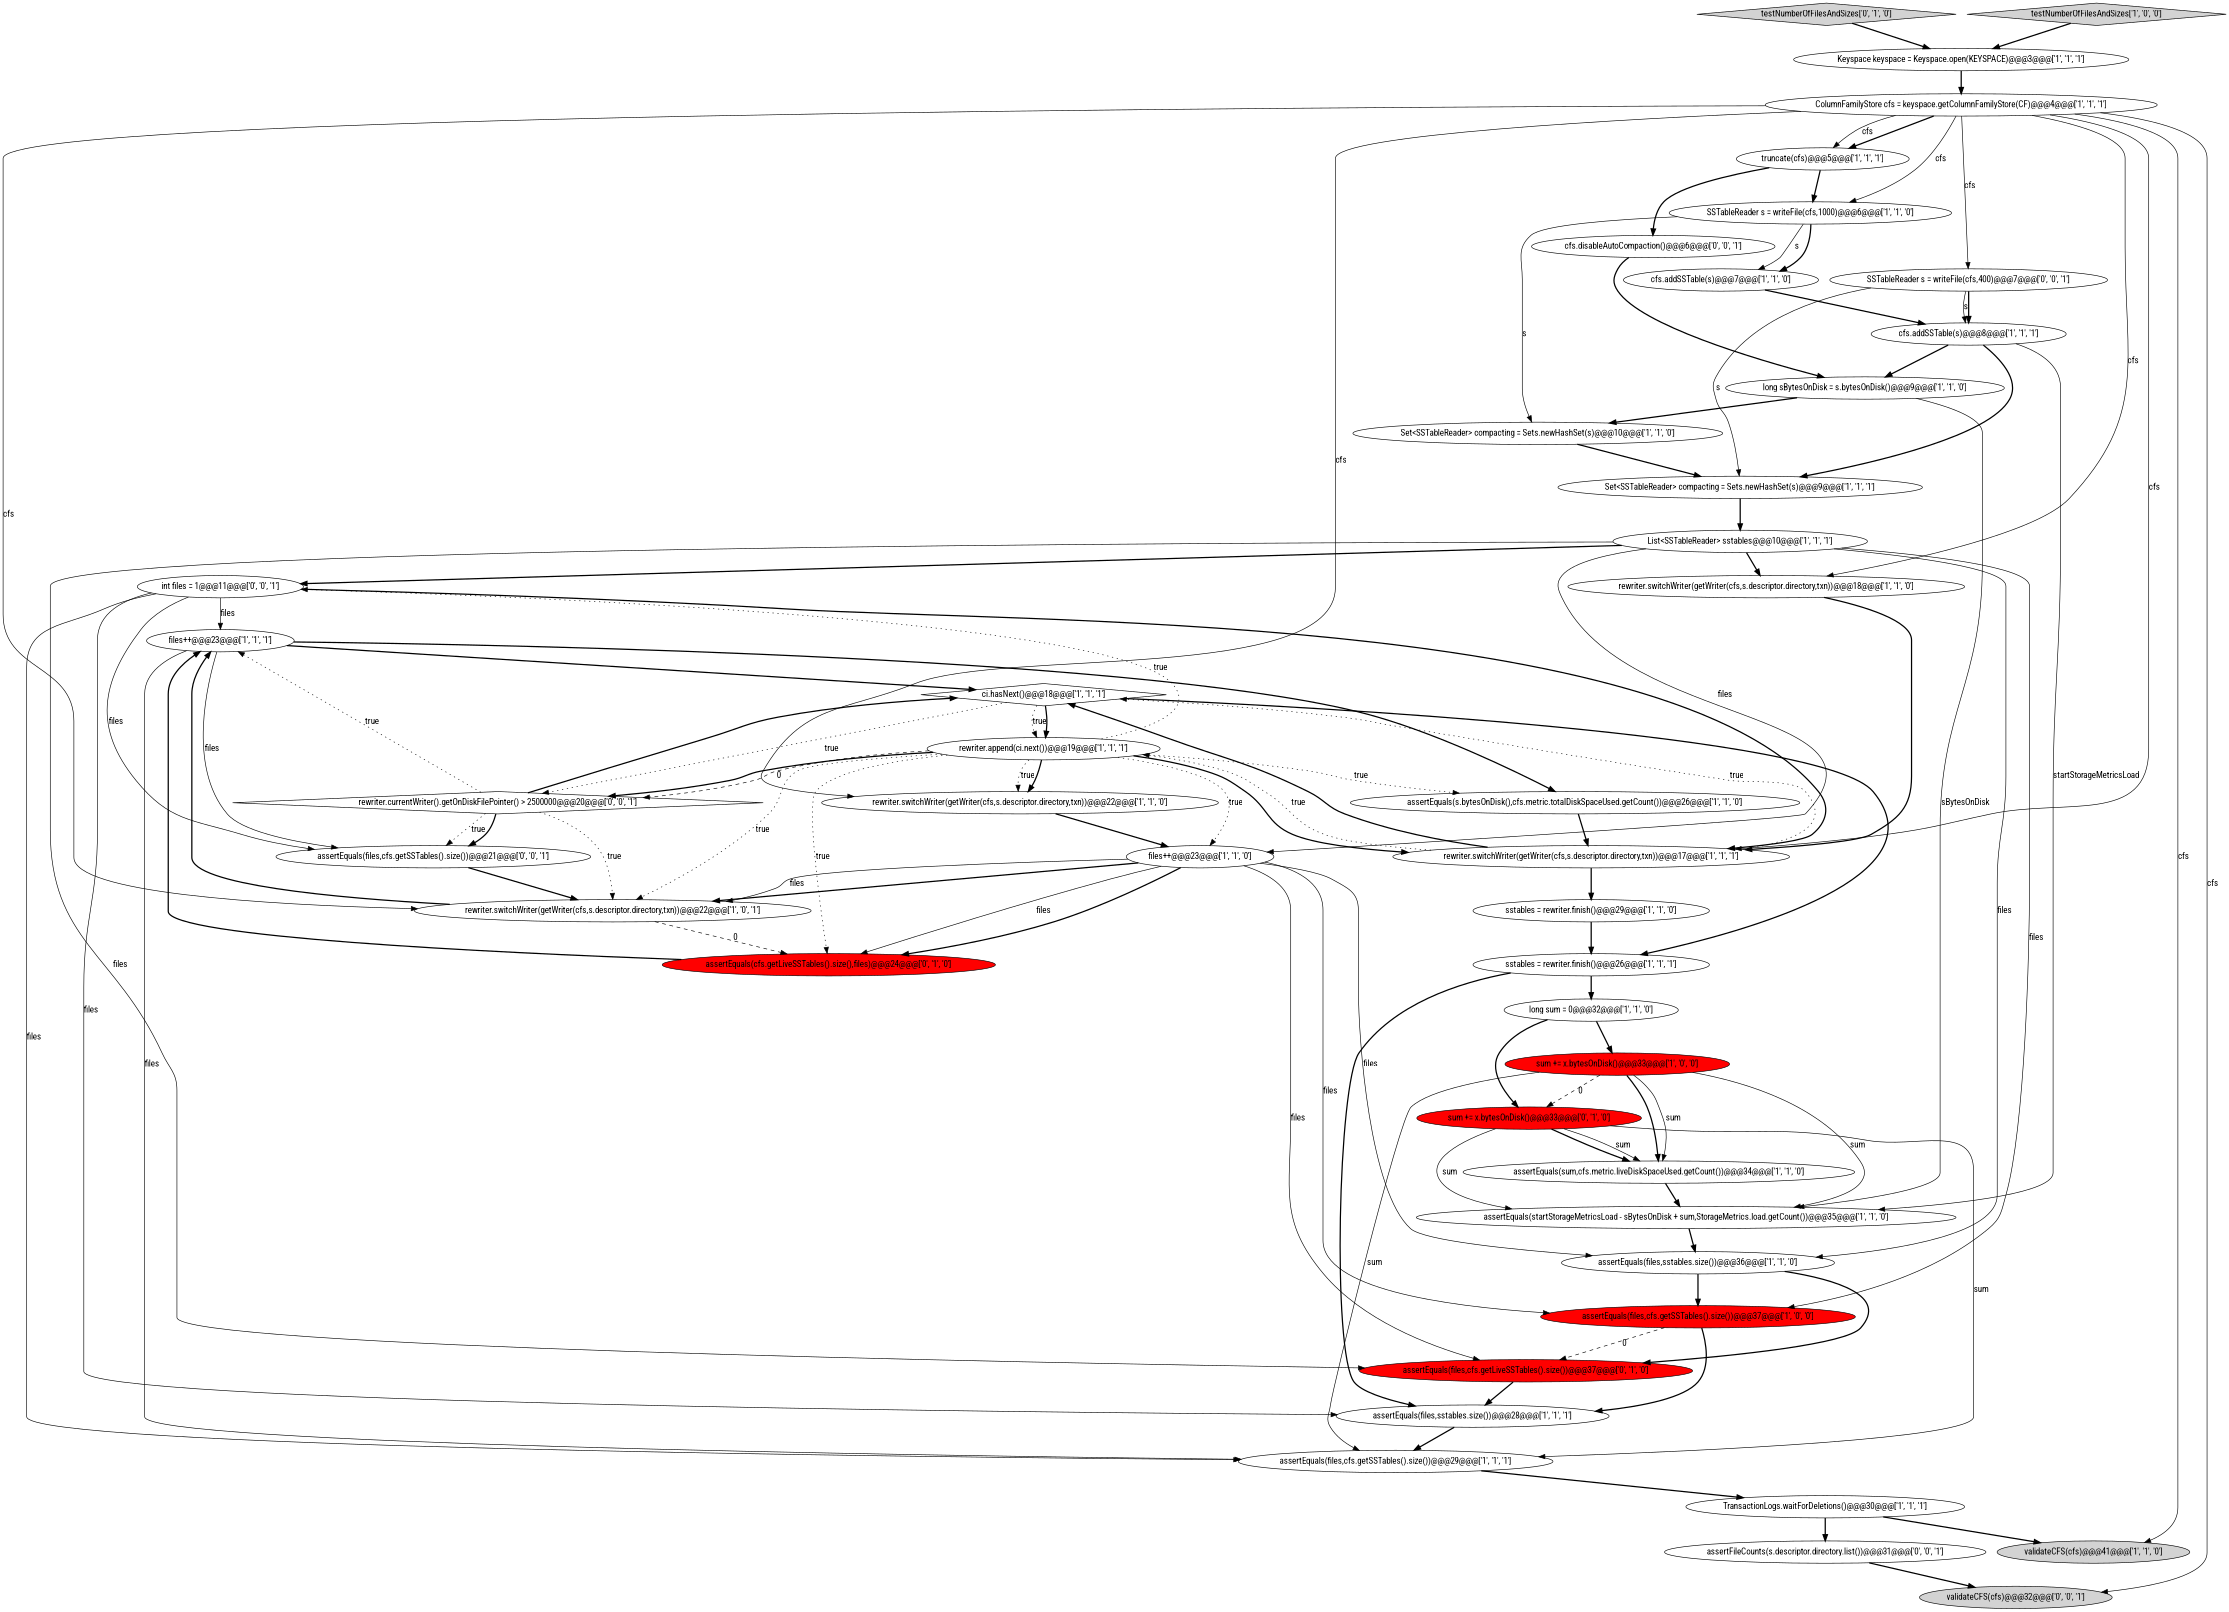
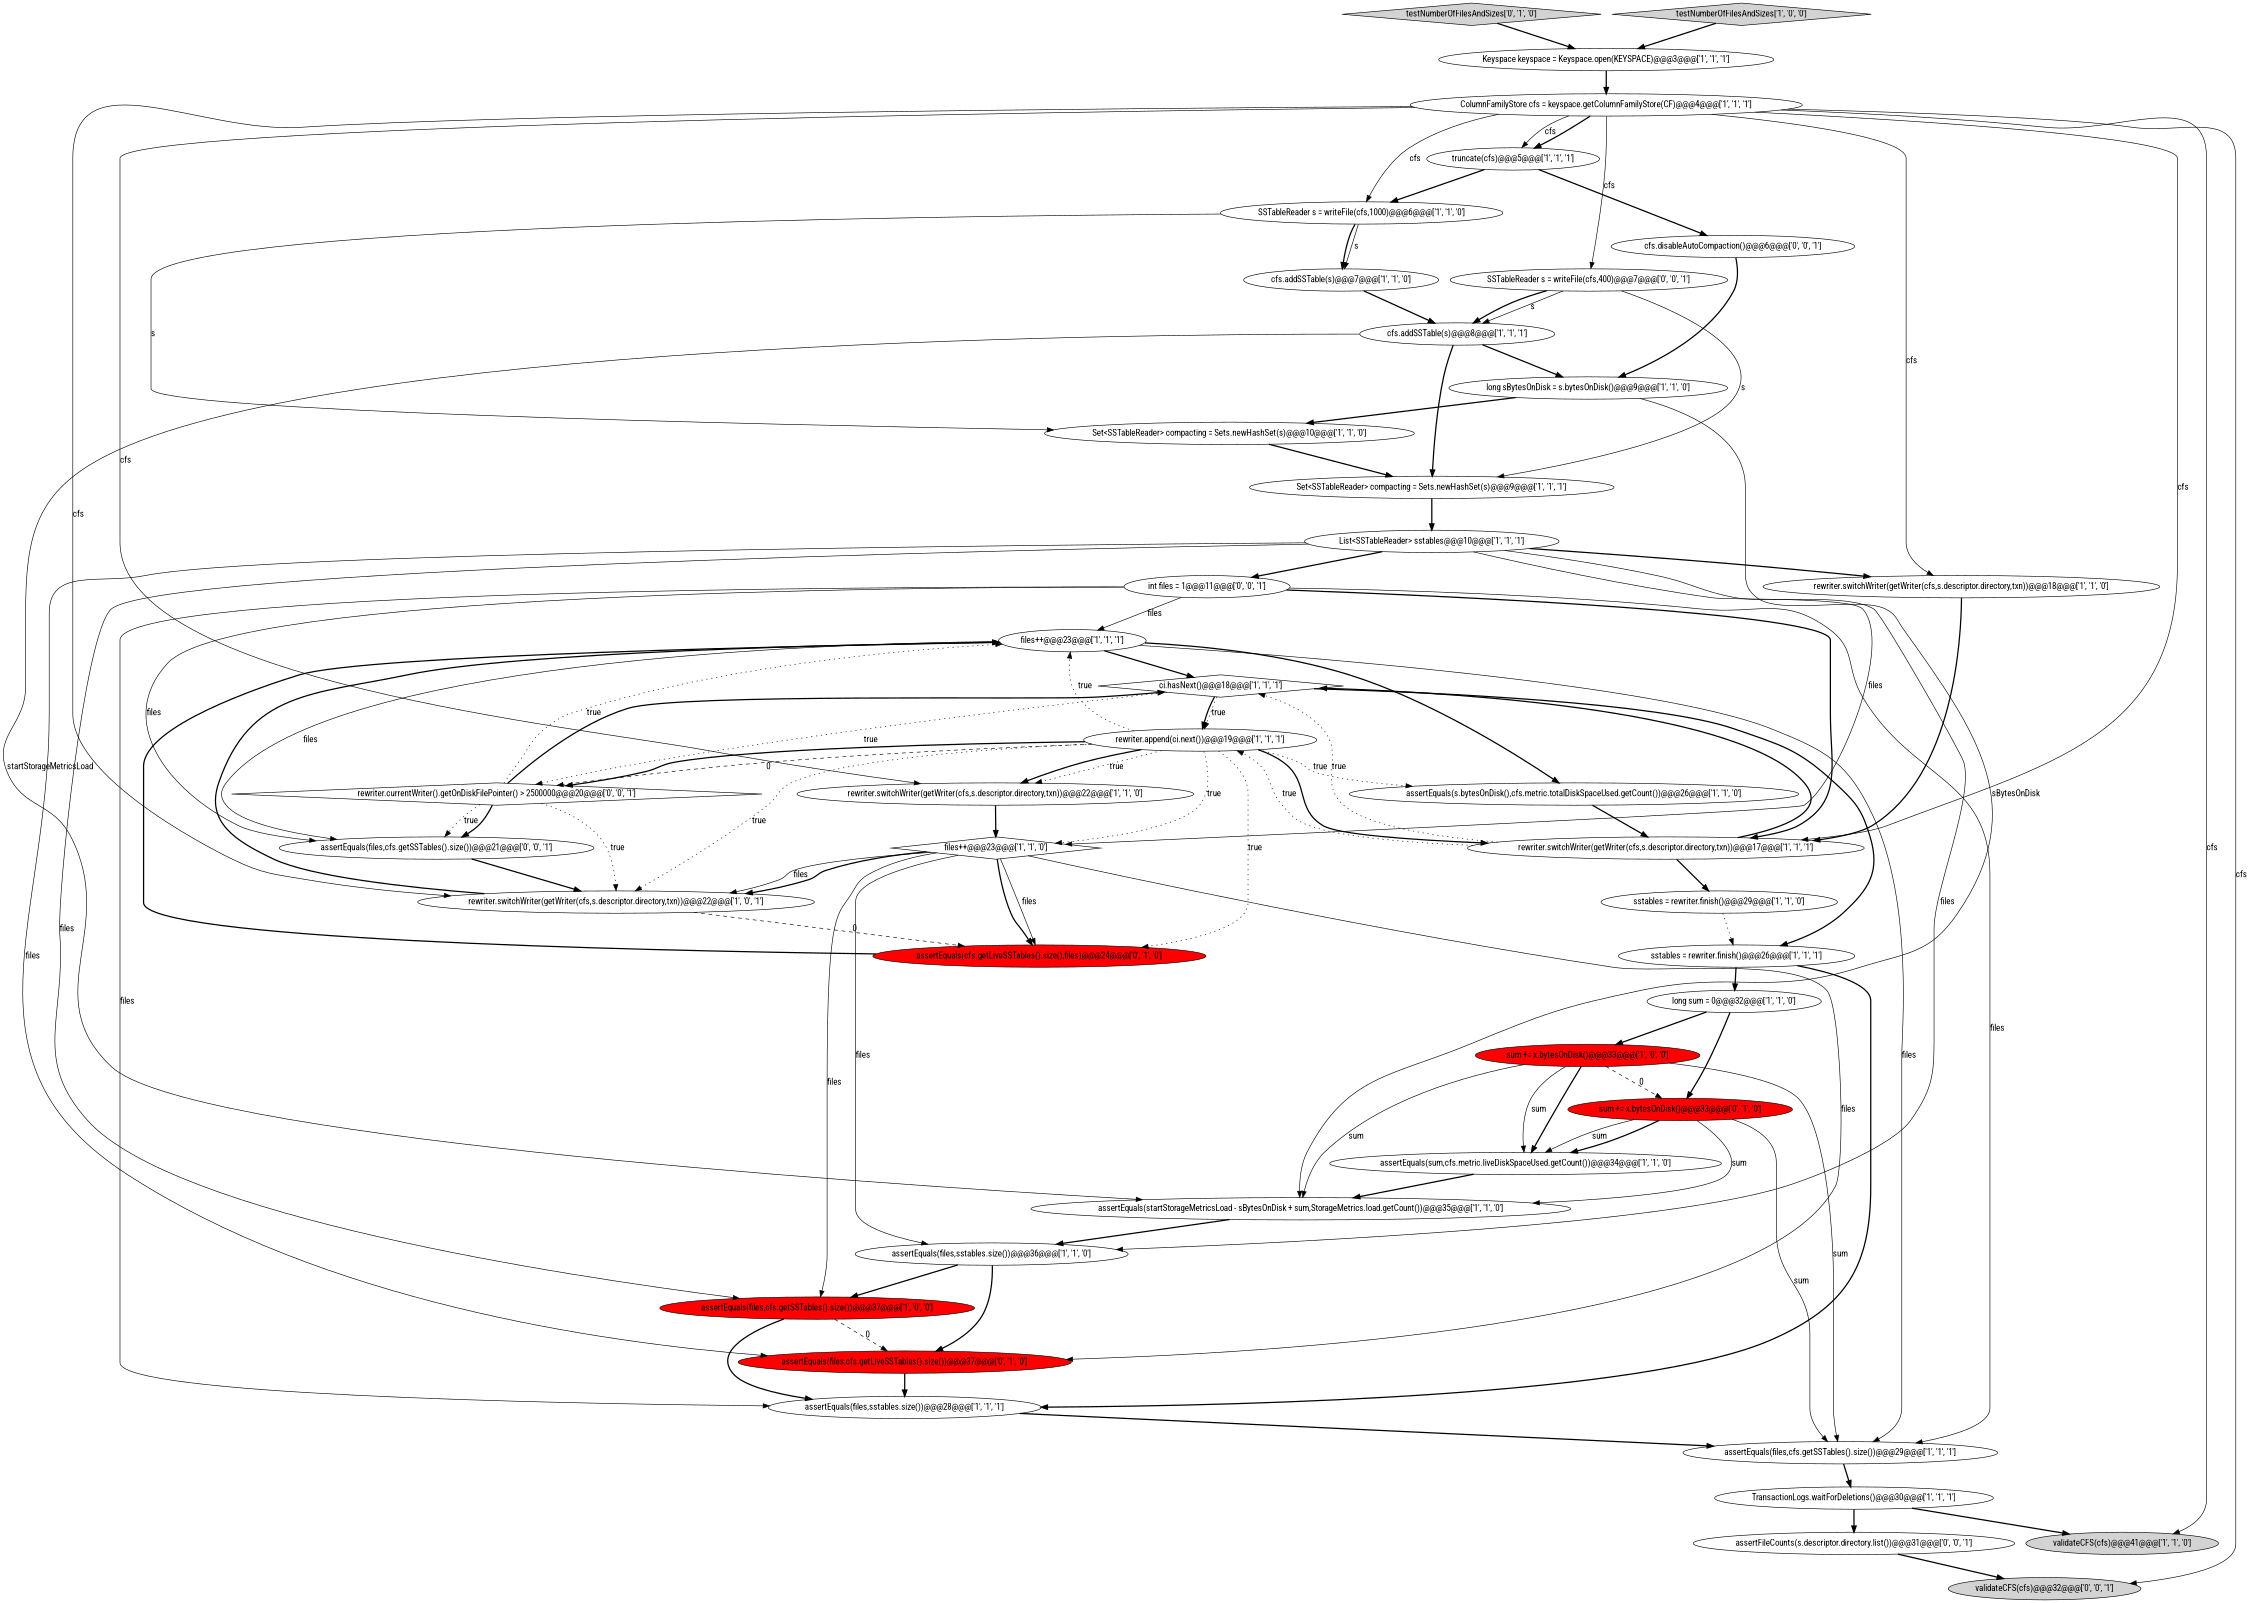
edge "rewriter.append(ci.next())@@@19@@@['1', '1', '1']" -> "int files = 1@@@11@@@['0', '0', '1']": now "rewriter.append(ci.next())@@@19@@@['1', '1', '1']" -> "files++@@@23@@@['1', '1', '1']"
node "files++@@@23@@@['1', '1', '0']": shape ellipse -> diamond
edge "sstables = rewriter.finish()@@@29@@@['1', '1', '0']" -> "sstables = rewriter.finish()@@@26@@@['1', '1', '1']": style bold -> dotted
